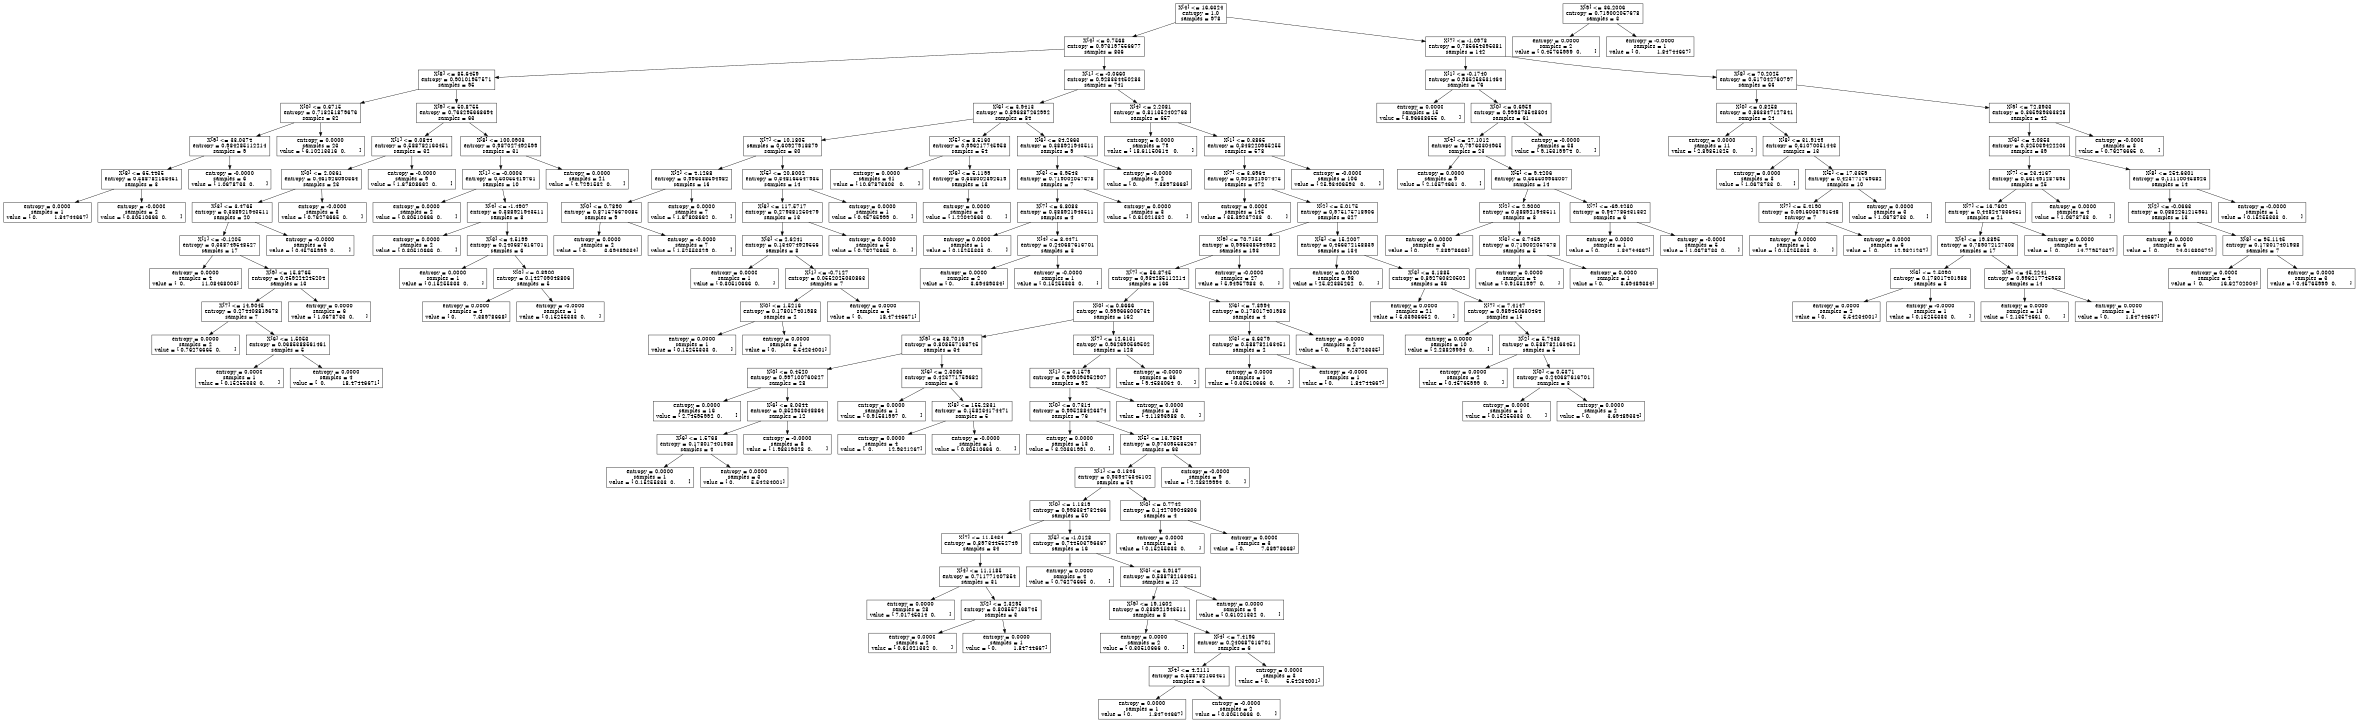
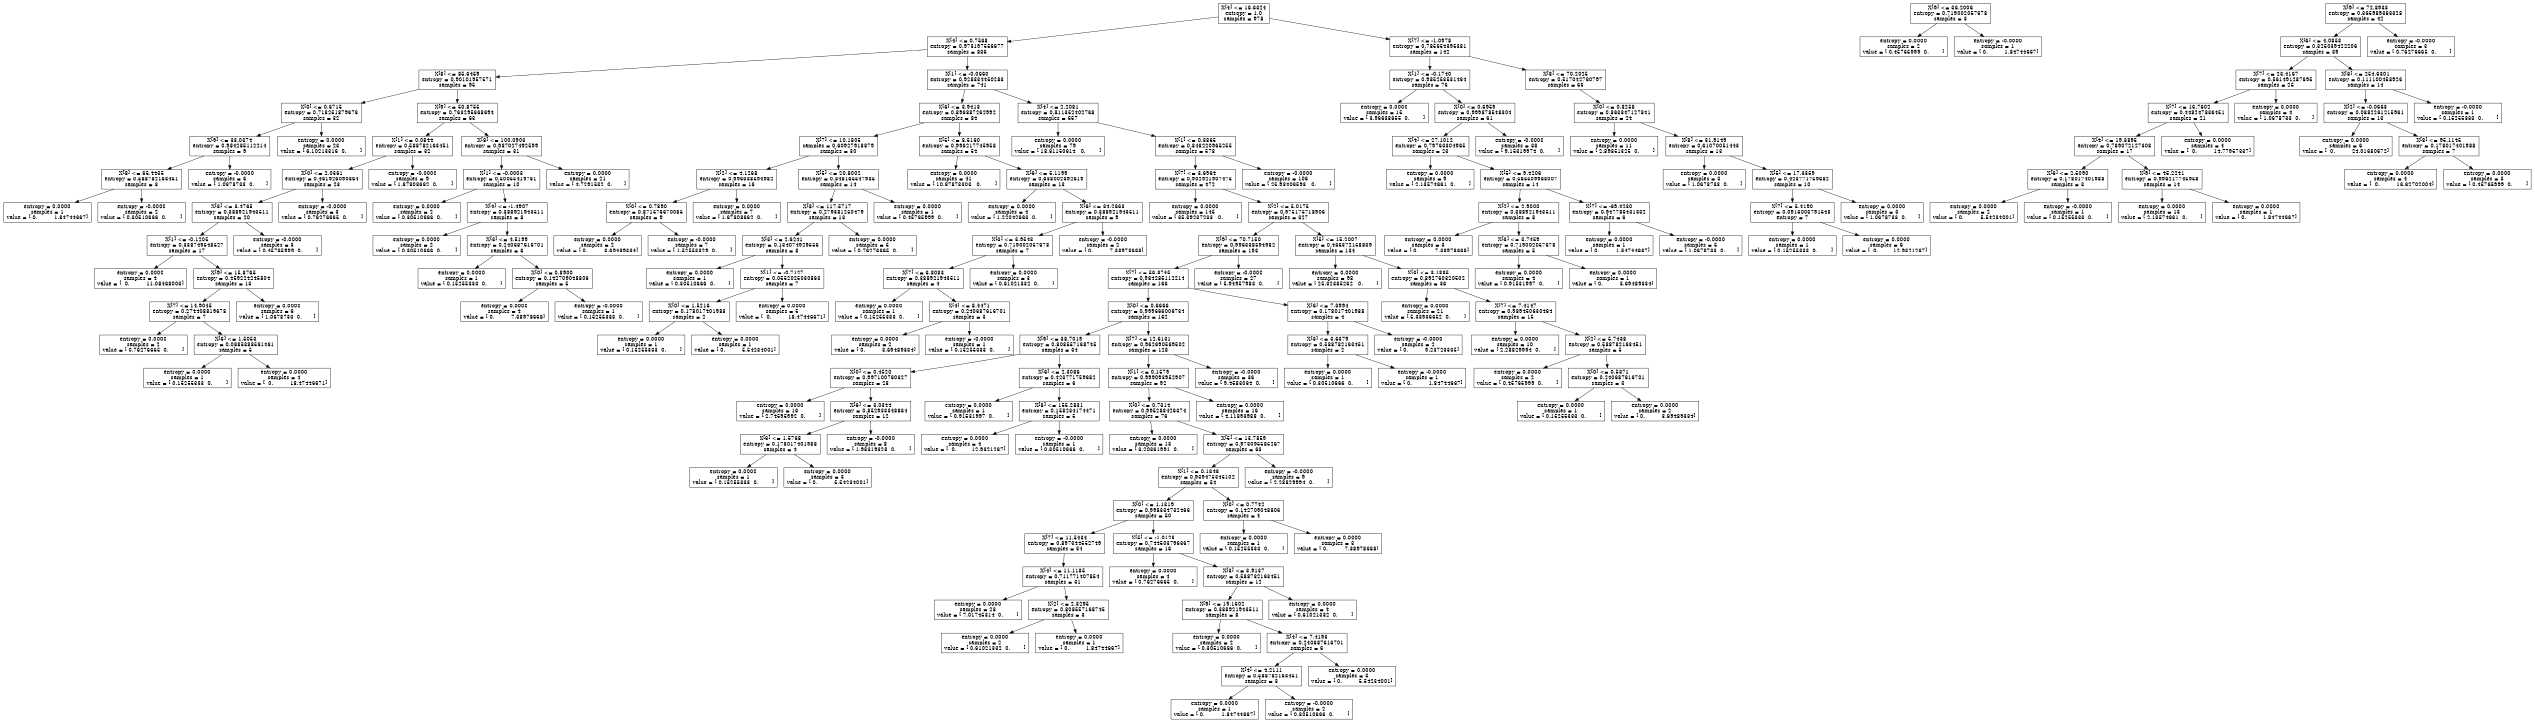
edge "X[8] <= 70.2025 entropy = 0.517042760797 samples = 66" -> "X[9] <= 72.8933 entropy = 0.365989363328 samples = 42": removed
edge "X[6] <= 3.9413 entropy = 0.896887262992 samples = 84" -> "X[6] <= 34.2663 entropy = 0.388921943511 samples = 9": now "X[6] <= 5.1199 entropy = 0.638002392619 samples = 13" -> "X[6] <= 34.2663 entropy = 0.388921943511 samples = 9"
node "X[9] <= 15.8765 entropy = 0.459224245204 samples = 13": label "X[9] <= 15.8765 entropy = 0.459224245204 samples = 13" -> "X[9] <= 15.8765 entropy = 0.459224245804 samples = 13"
